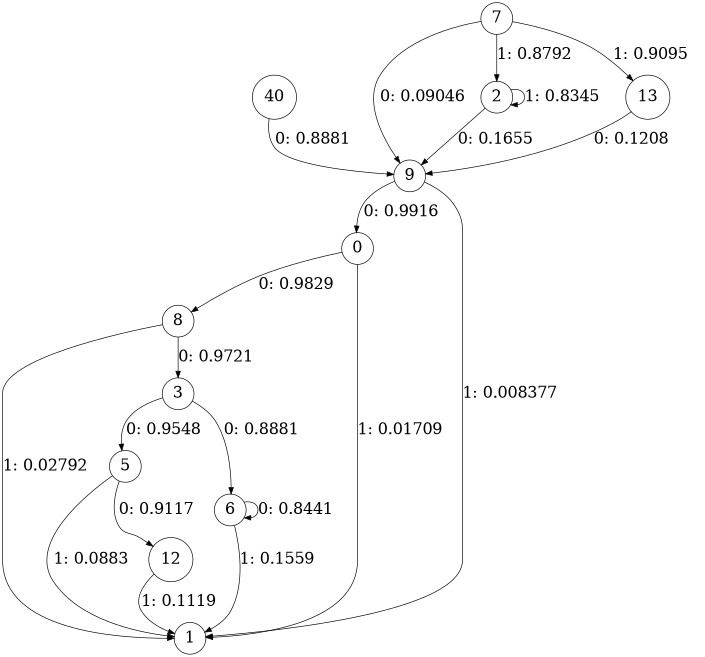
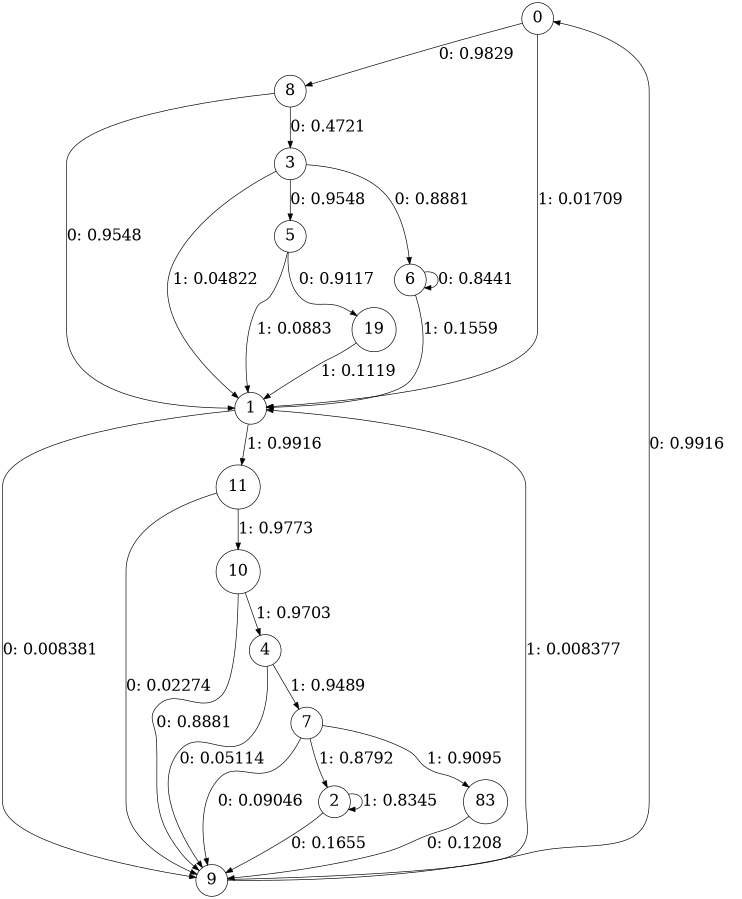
node "40": label "40" -> "10"
node "13": label "13" -> "83"
edge "3" -> "1": added, label "1: 0.04822"
edge "8" -> "3": label "0: 0.9721   " -> "0: 0.4721   "
edge "8" -> "1": label "1: 0.02792  " -> "0: 0.9548   "
node "11": added
node "12": label "12" -> "19"
edge "1" -> "9": added, label "0: 0.008381"
node "4": added
